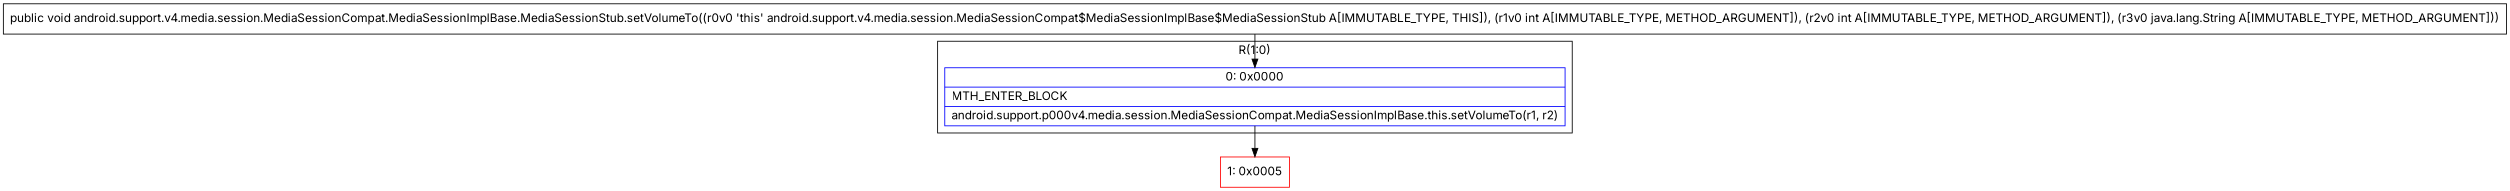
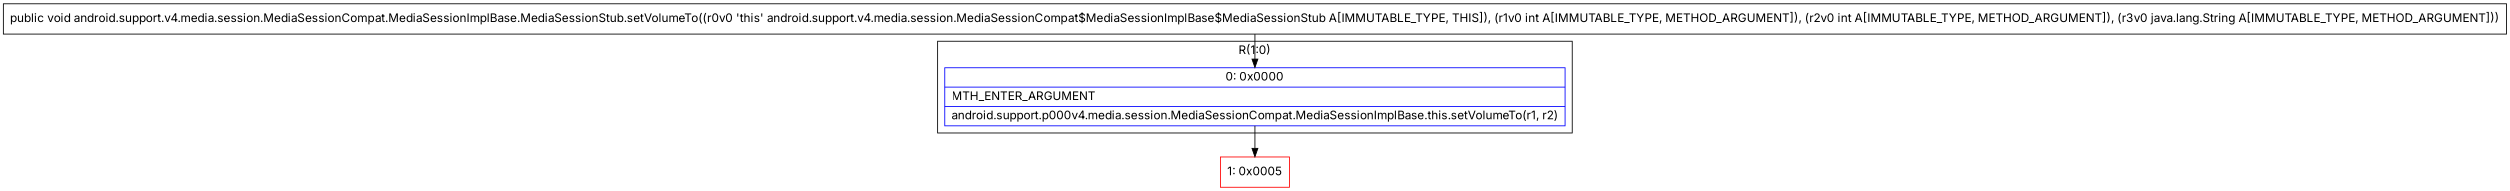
node "0: 0x0000": text "MTH_ENTER_BLOCK" -> "MTH_ENTER_ARGUMENT"
